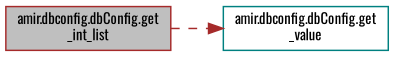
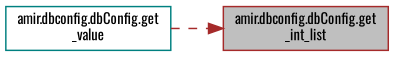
edge "amir.dbconfig.dbConfig.get _int_list" -> "amir.dbconfig.dbConfig.get _value": reversed
